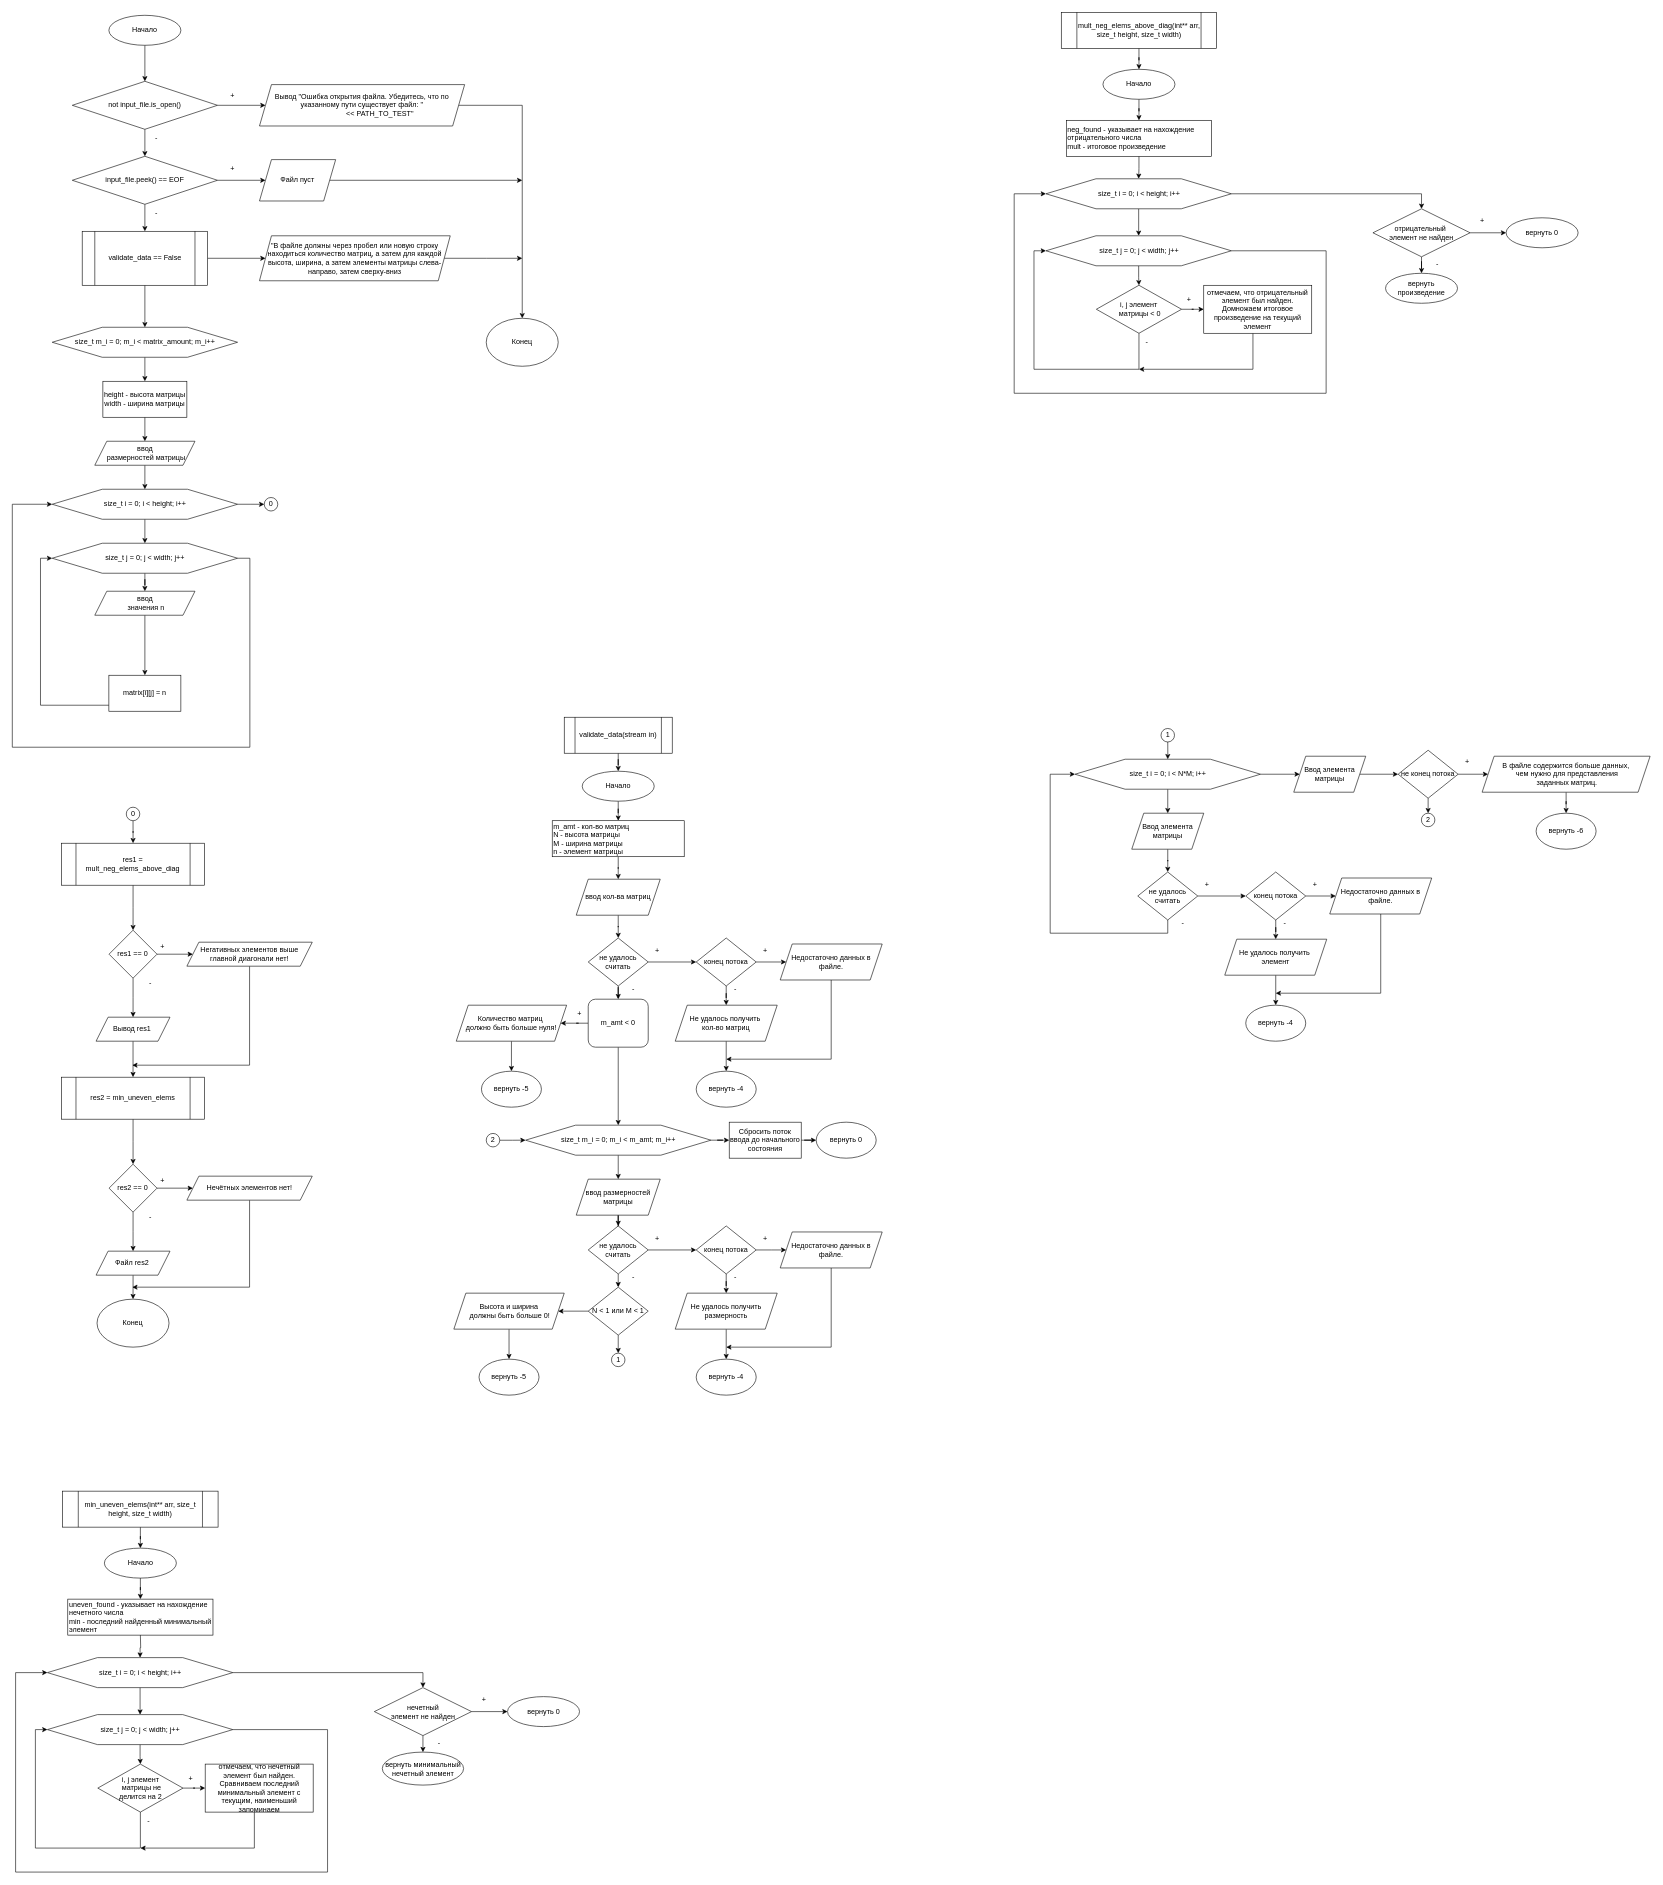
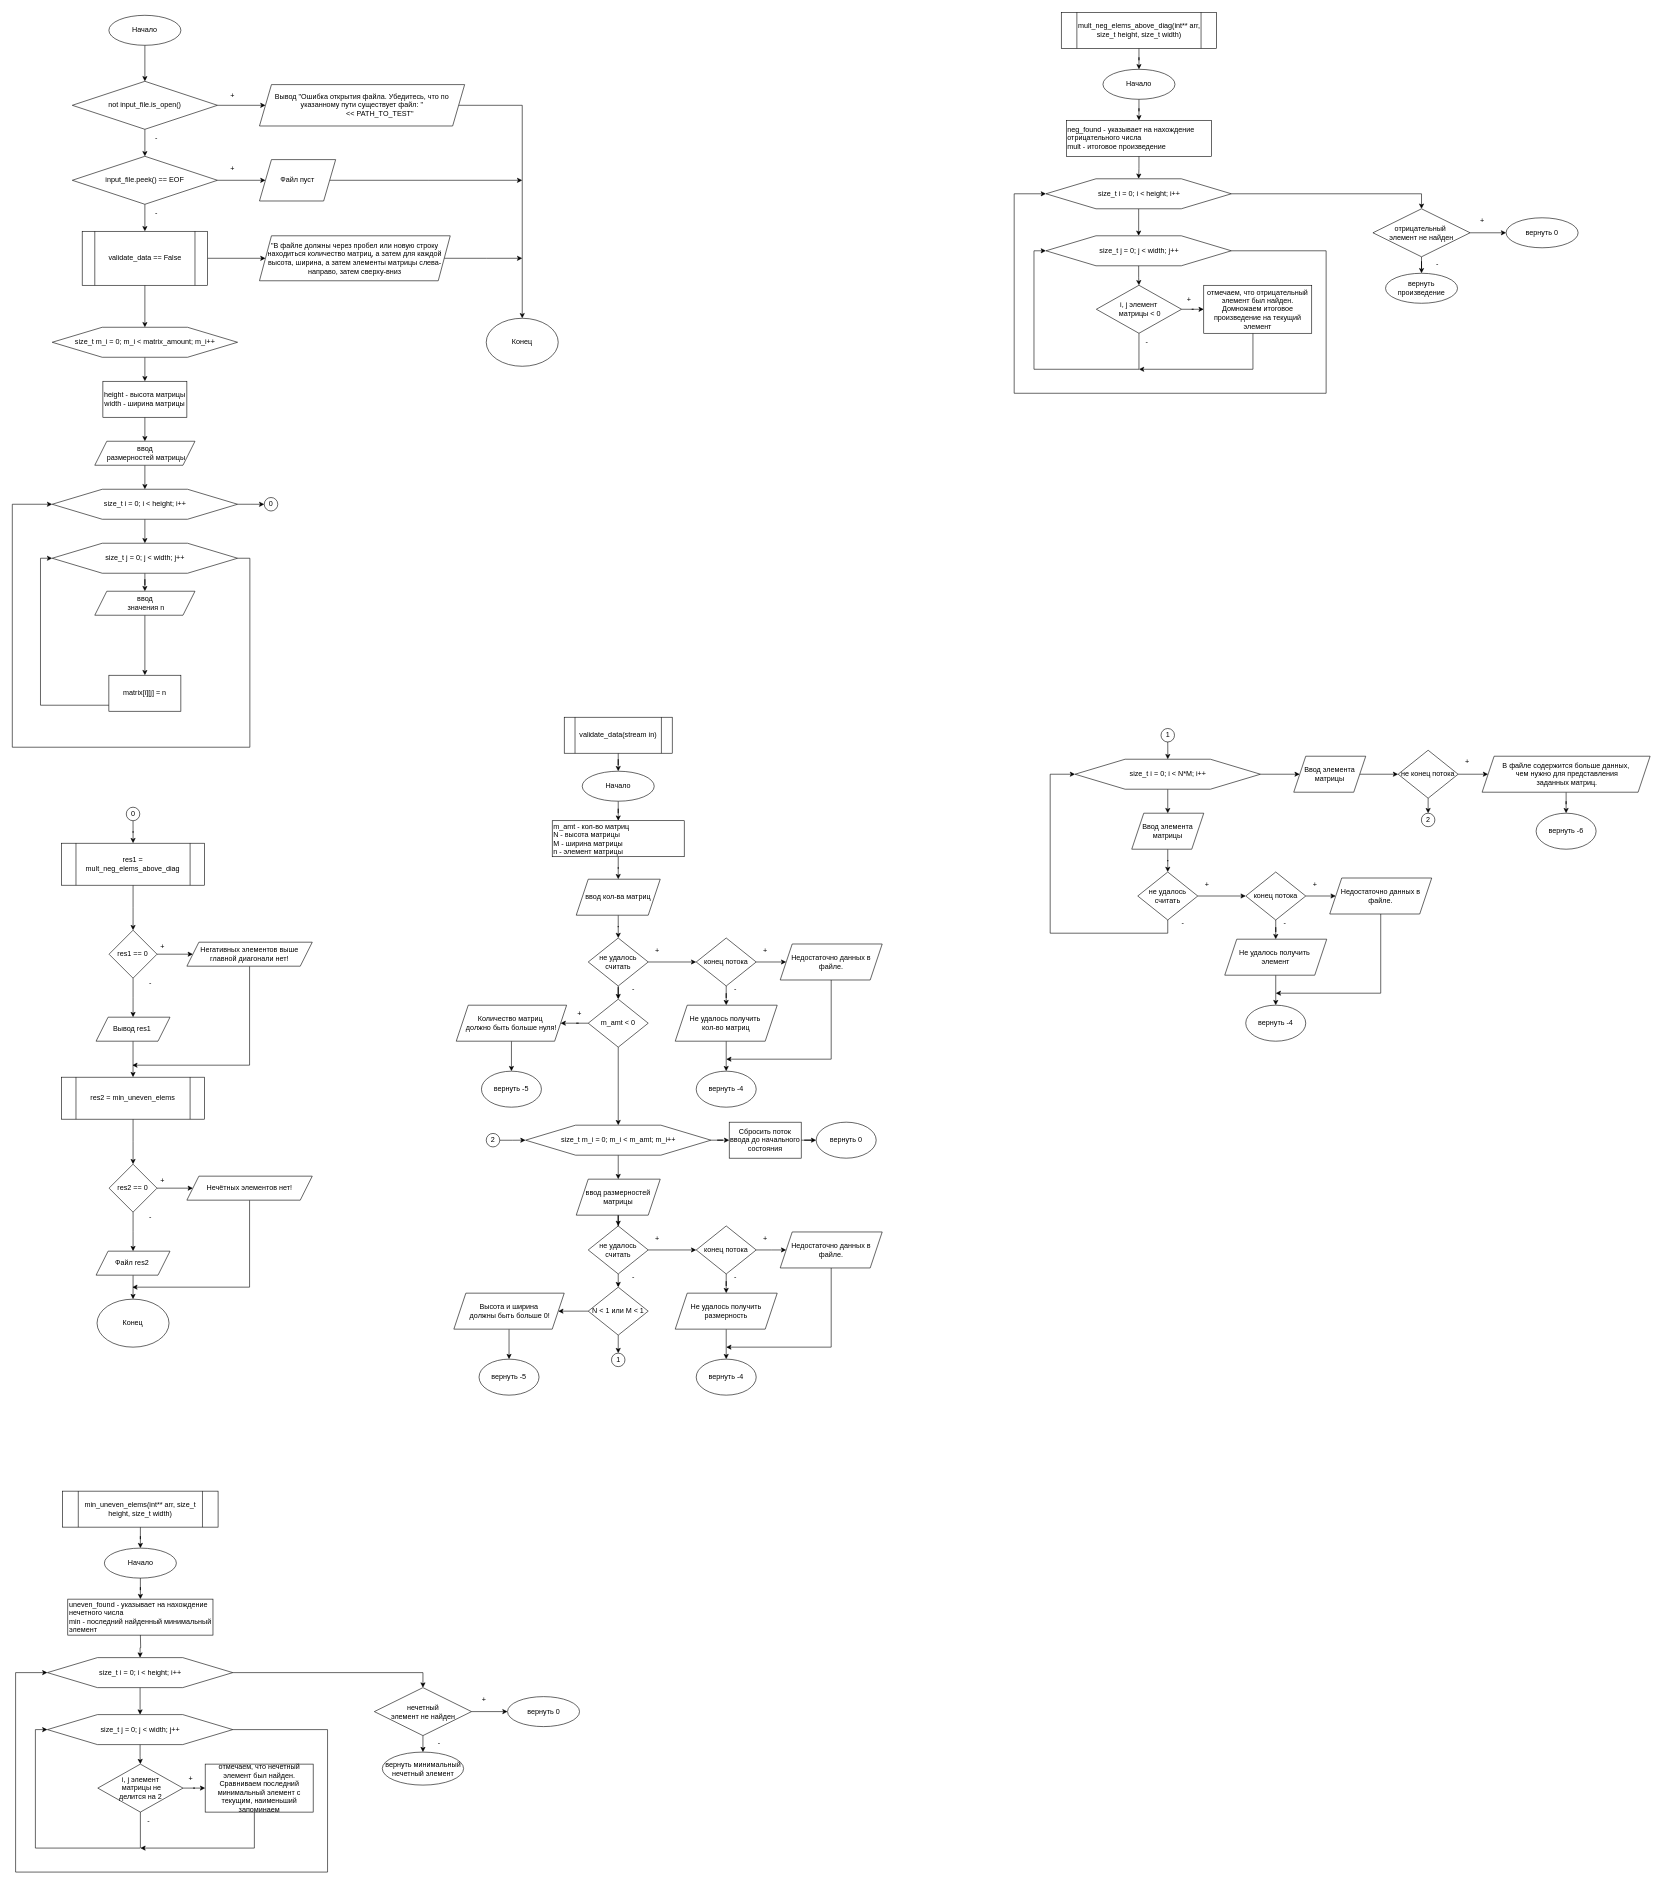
node "m_amt < 0": shape rounded rectangle -> diamond
